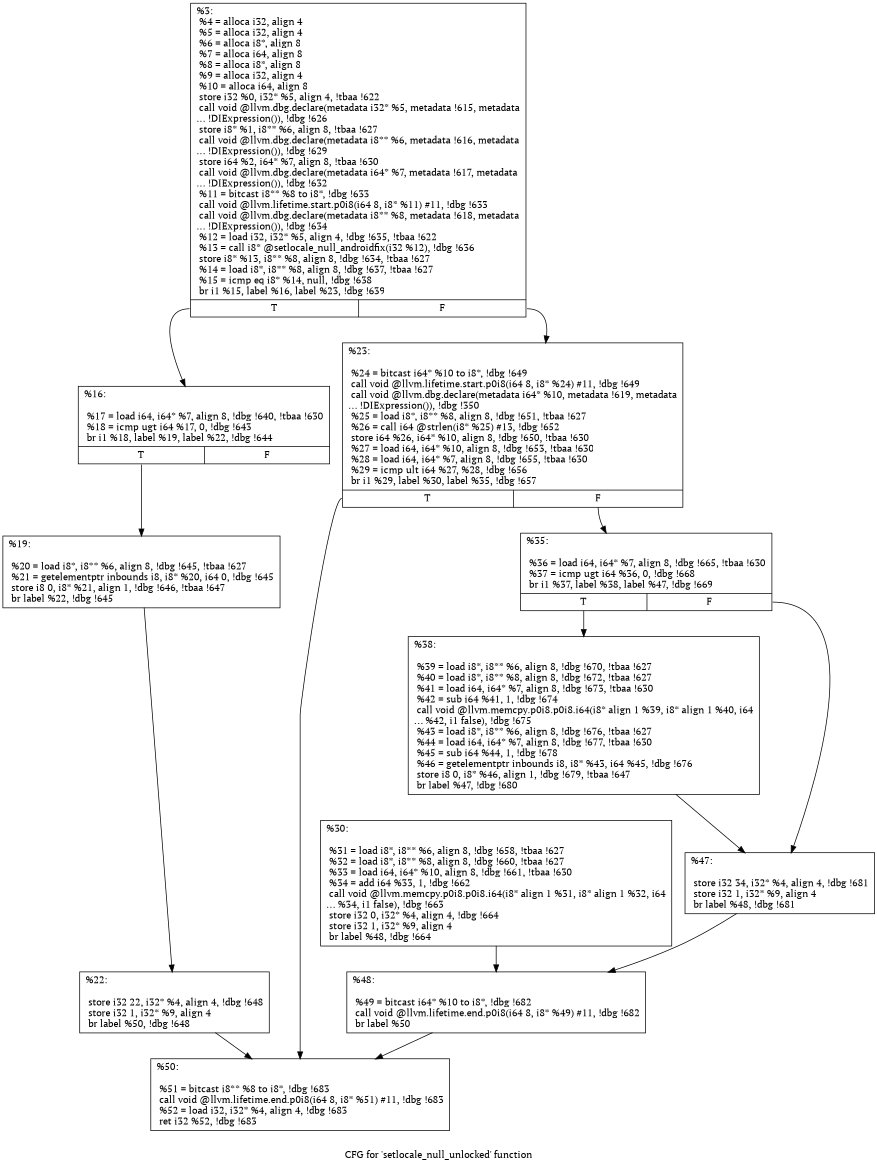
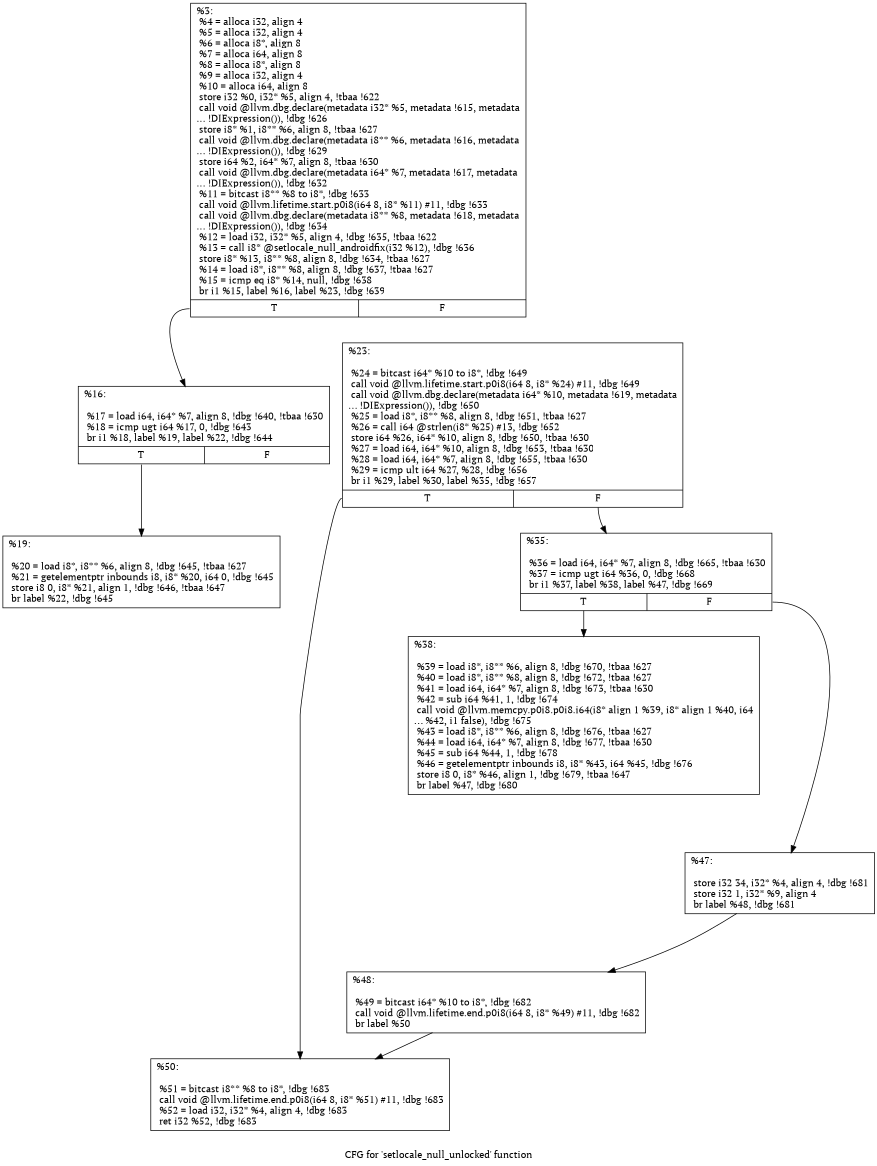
edge "%3:" -> "%23:": removed
node "%23:": text "... !DIExpression()), !dbg !350" -> "... !DIExpression()), !dbg !650"
edge "%38:" -> "%47:": removed
node "%30:": removed
node "%22:": removed
